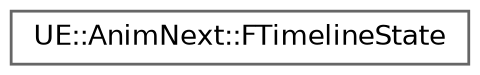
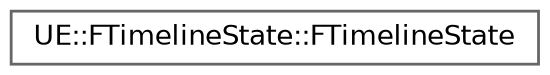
node "UE::AnimNext::FTimelineState": label "UE::AnimNext::FTimelineState" -> "UE::FTimelineState::FTimelineState"
